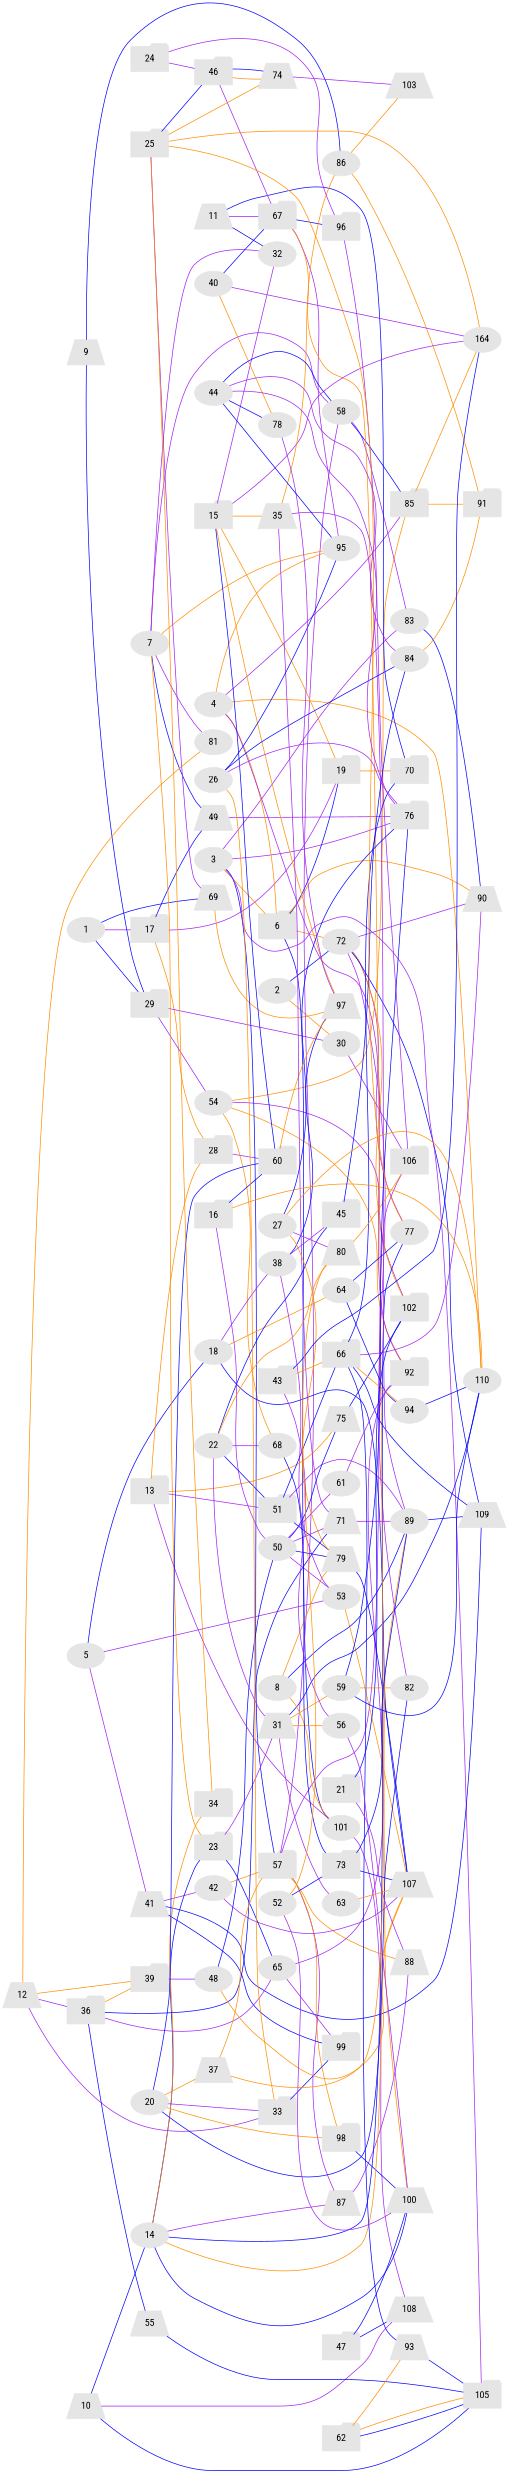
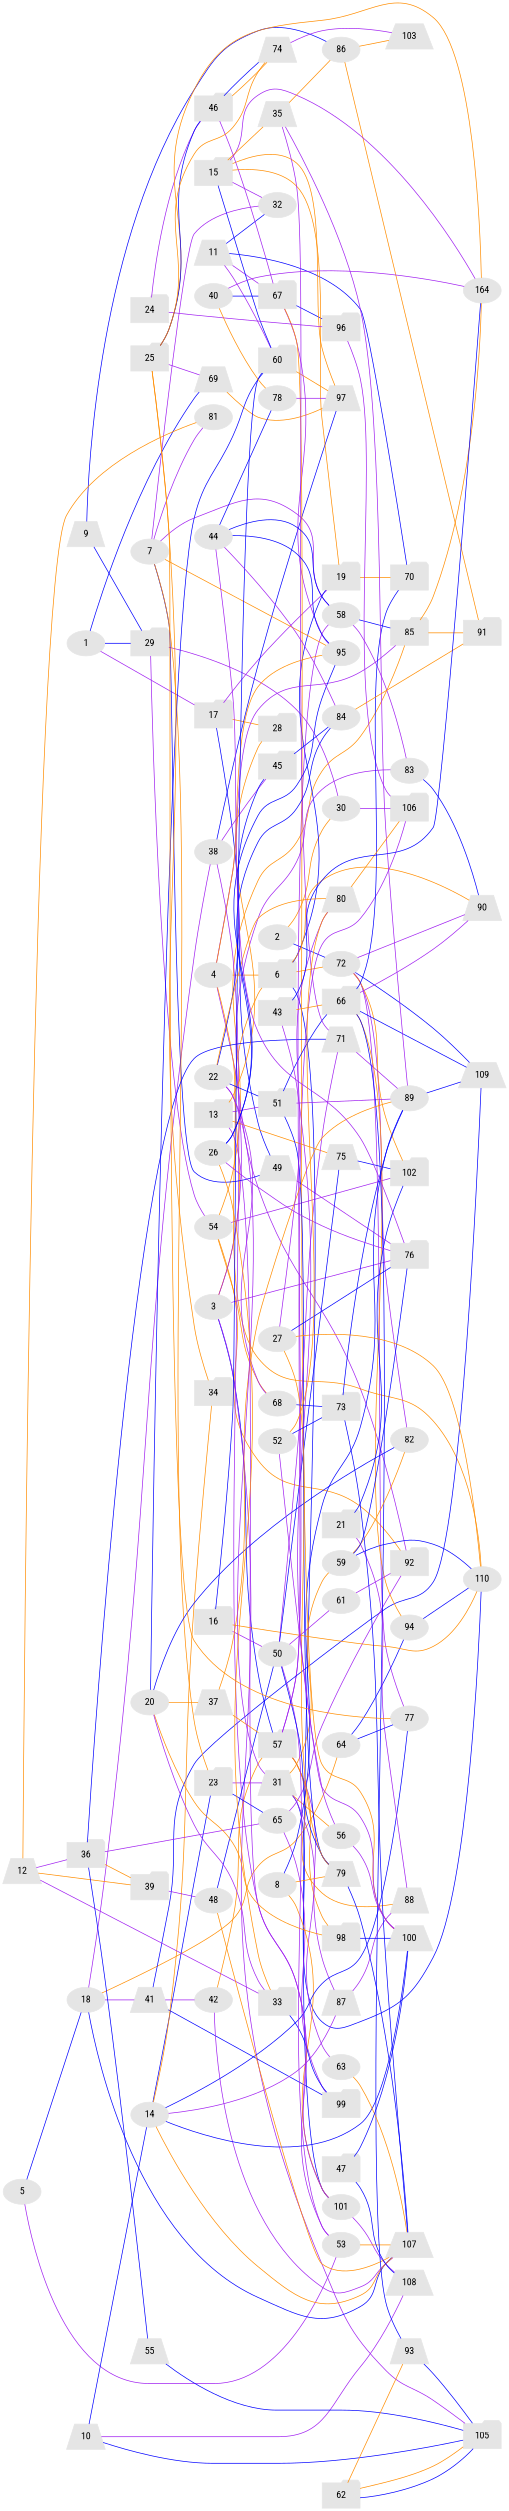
edge "28" -- "60": now "11" -- "60"
edge "5" -- "41": now "18" -- "41"
